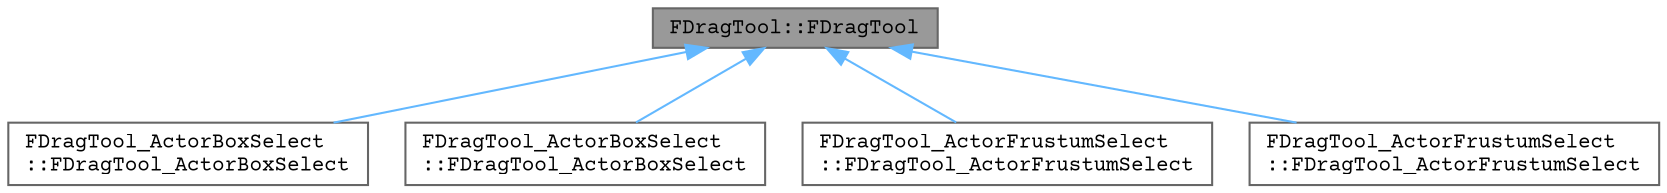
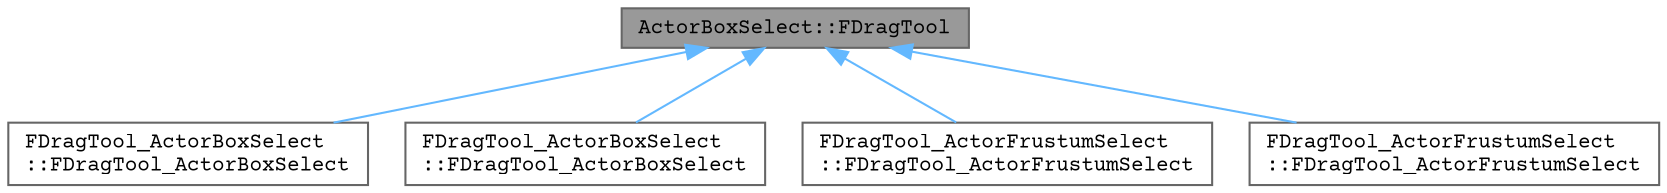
node "FDragTool::FDragTool": label "FDragTool::FDragTool" -> "ActorBoxSelect::FDragTool"
